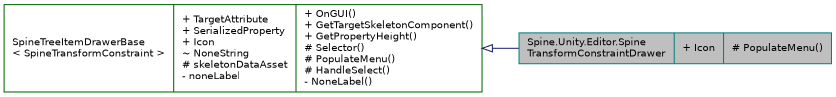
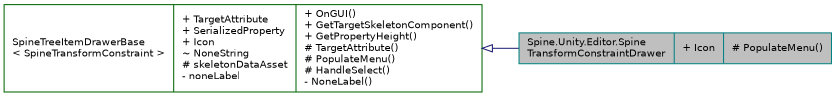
node "SpineTreeItemDrawerBase": text "# Selector()" -> "# TargetAttribute()"
